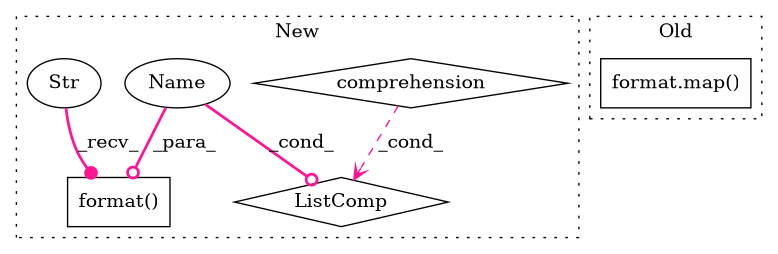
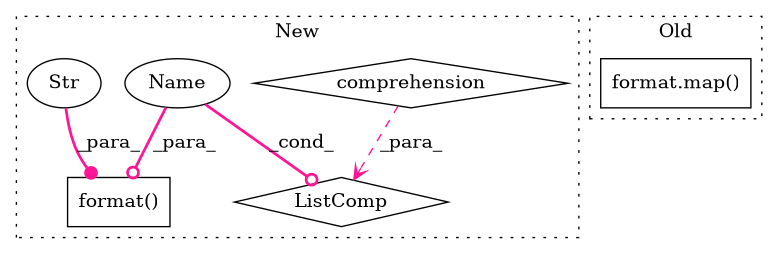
edge "Str" -> "format()": label "_recv_" -> "_para_"
edge "comprehension" -> "ListComp": label "_cond_" -> "_para_"
